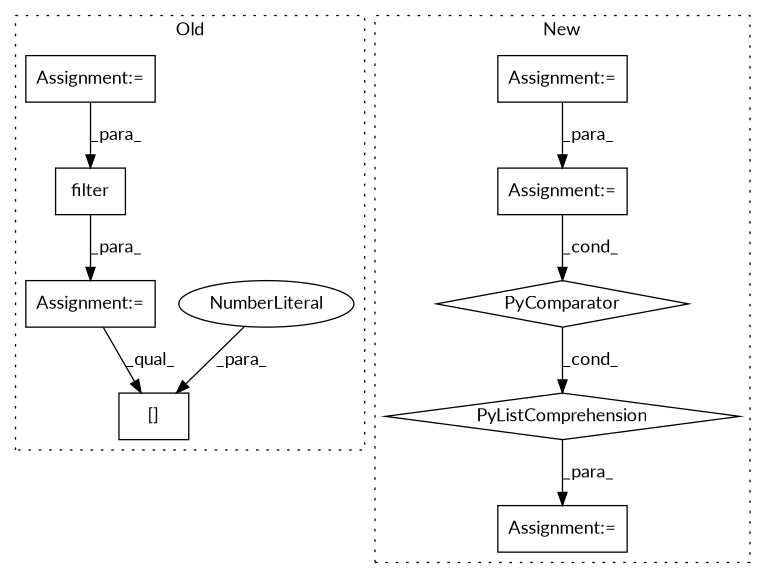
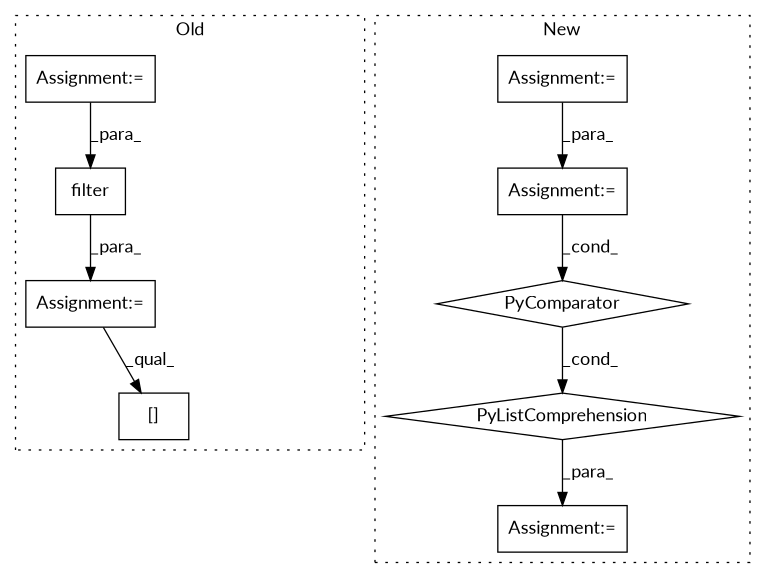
node "NumberLiteral": removed
